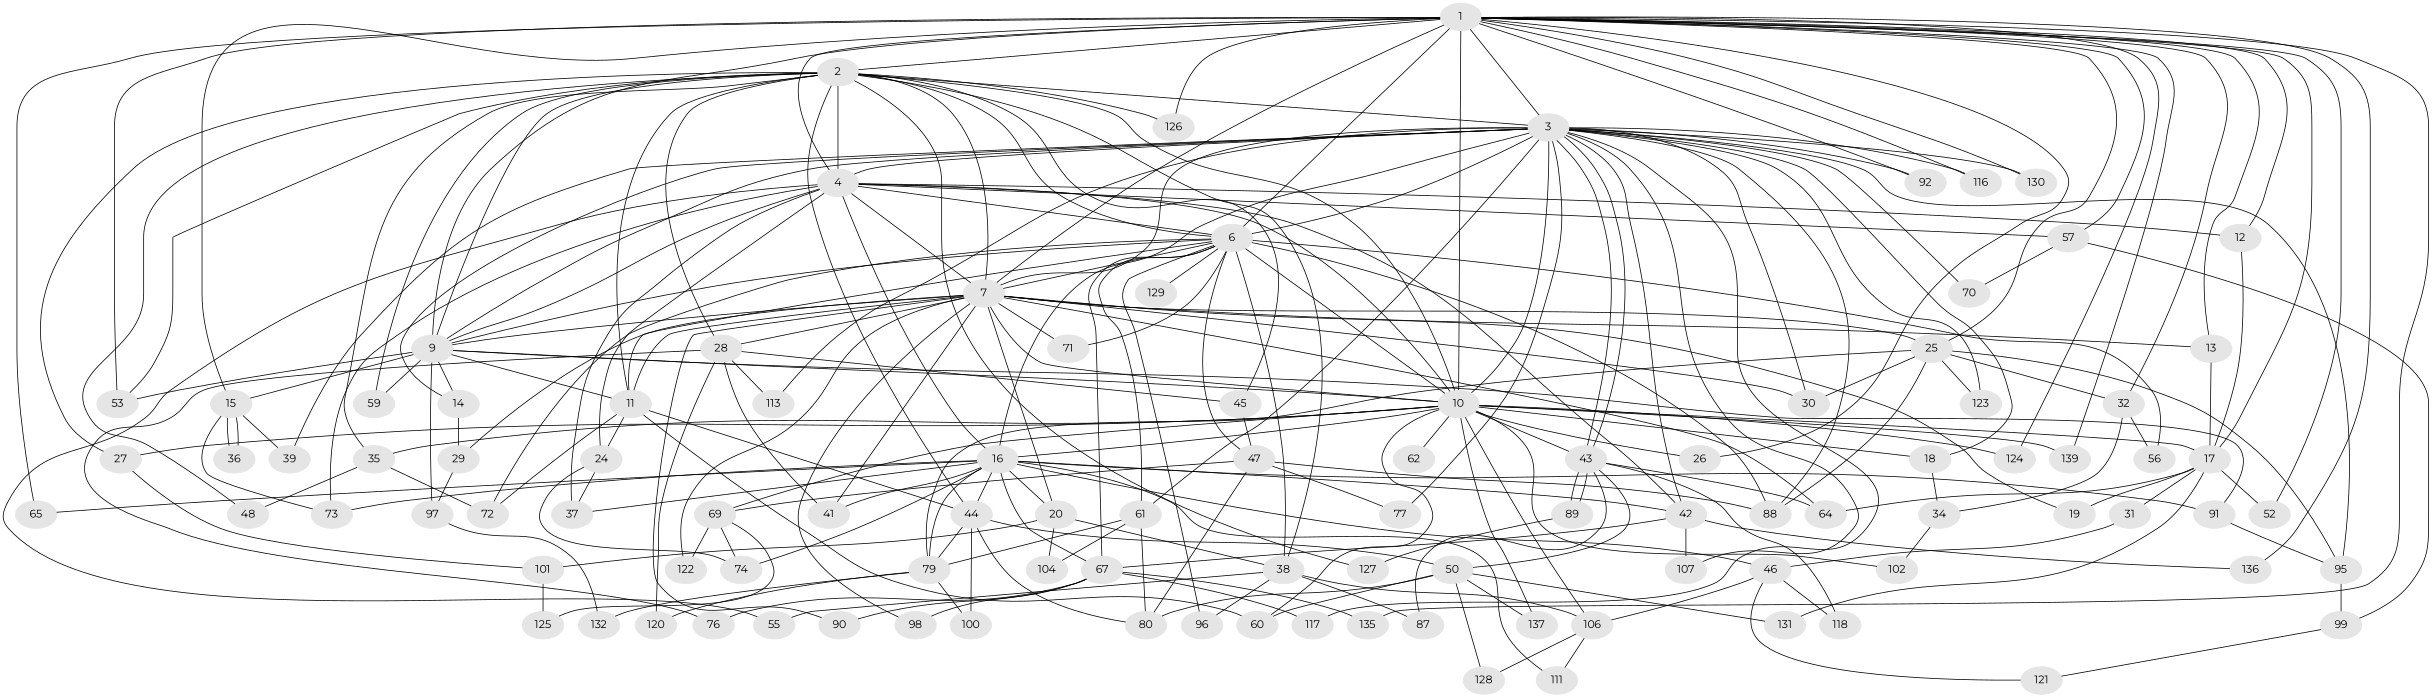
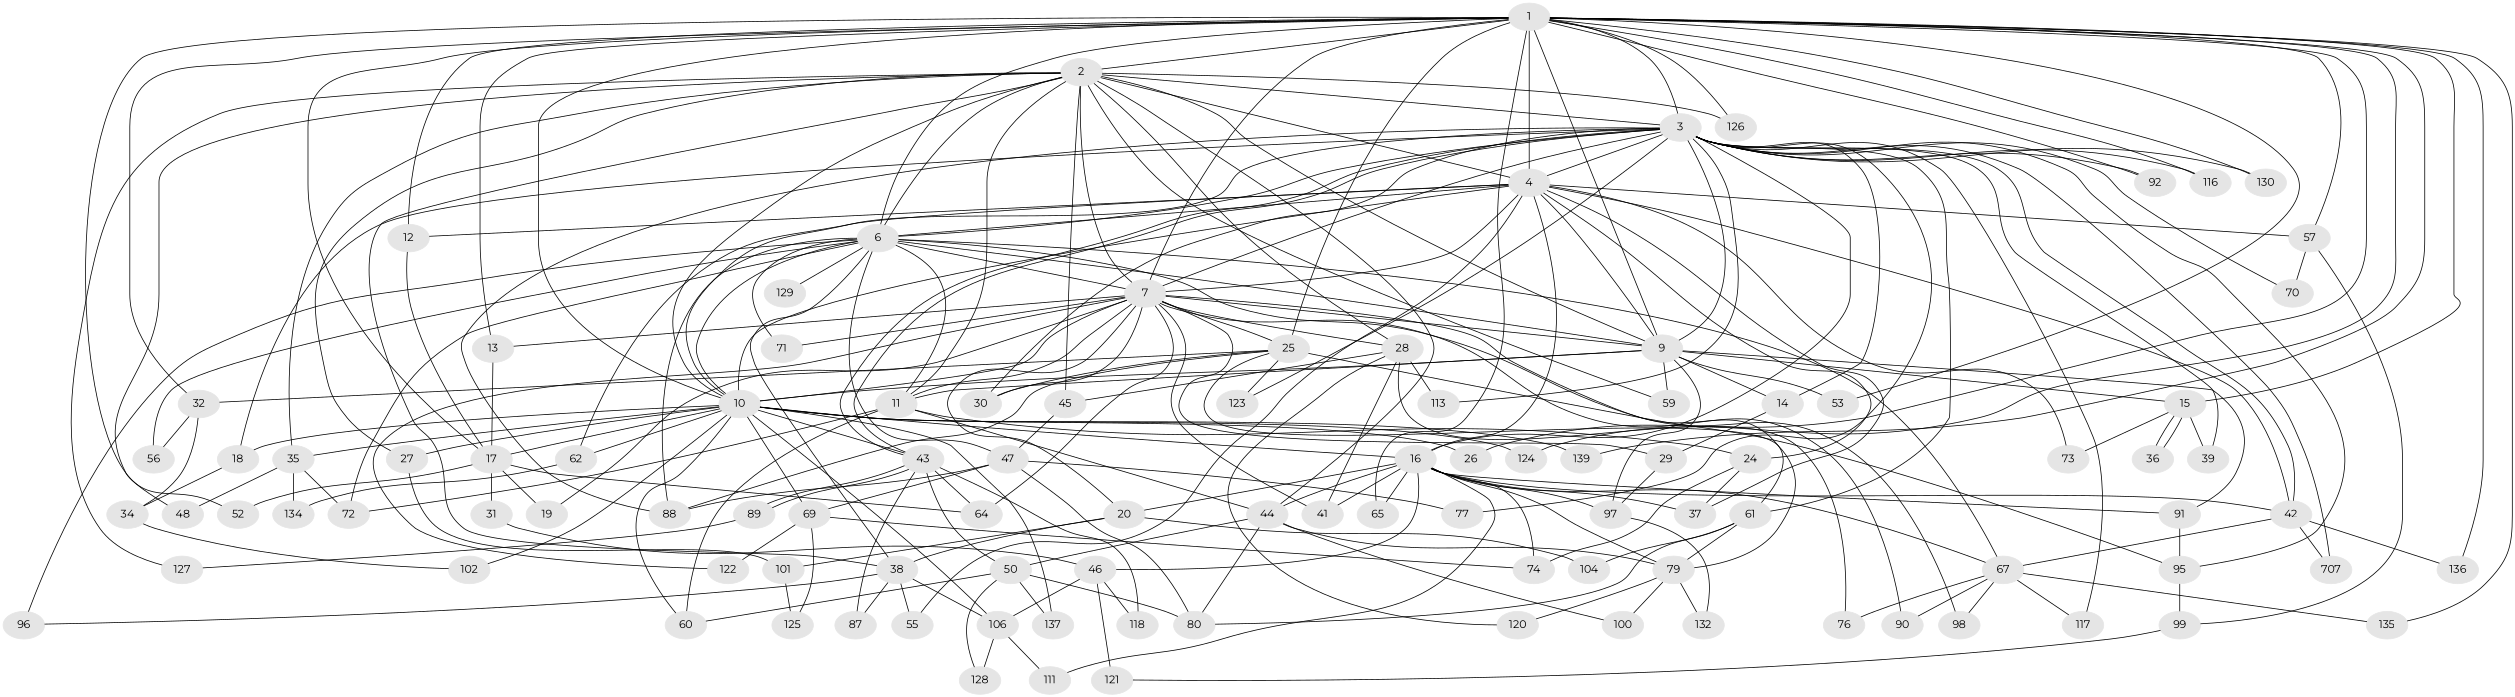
edge "2" -- "53": removed
edge "4" -- "62": added
edge "16" -- "73": now "16" -- "97"
node "134": added
node "107": label "107" -> "707"
node "131": removed
